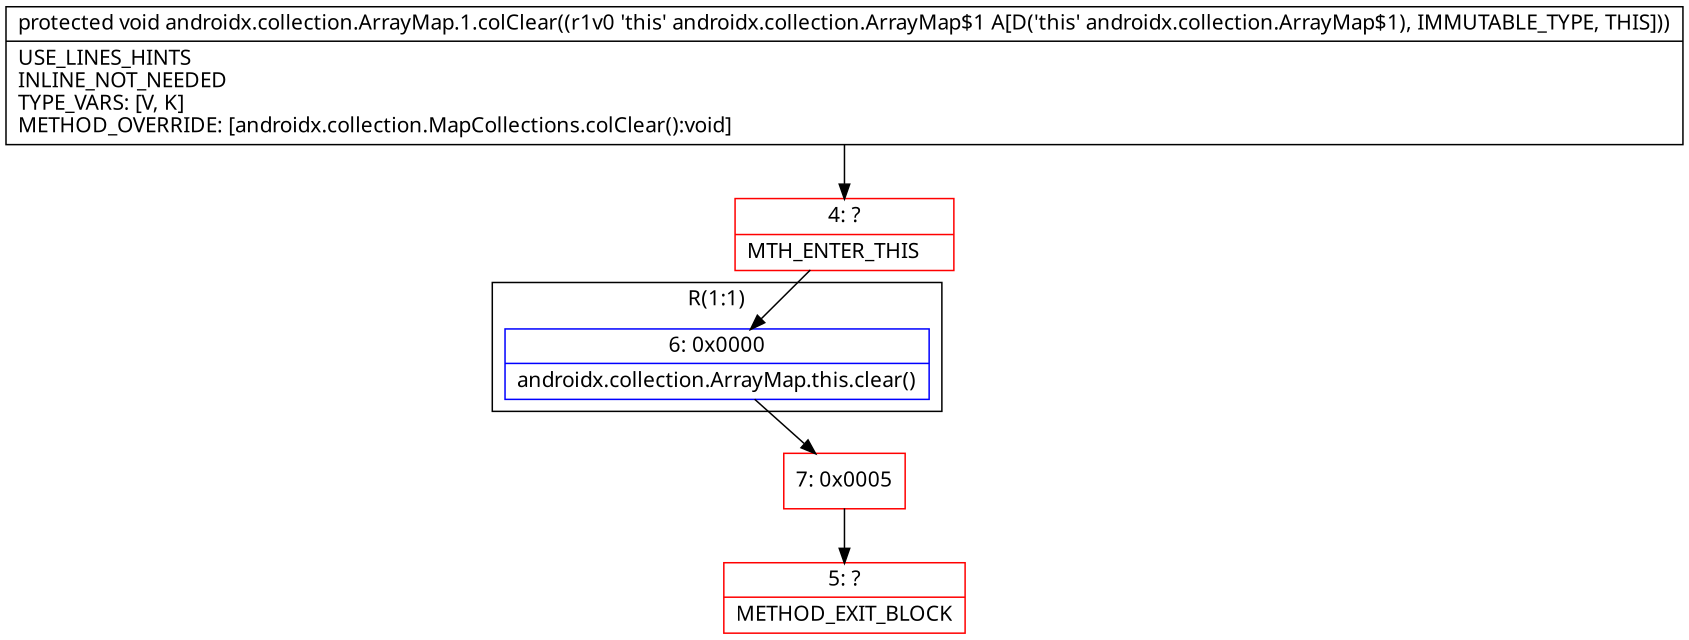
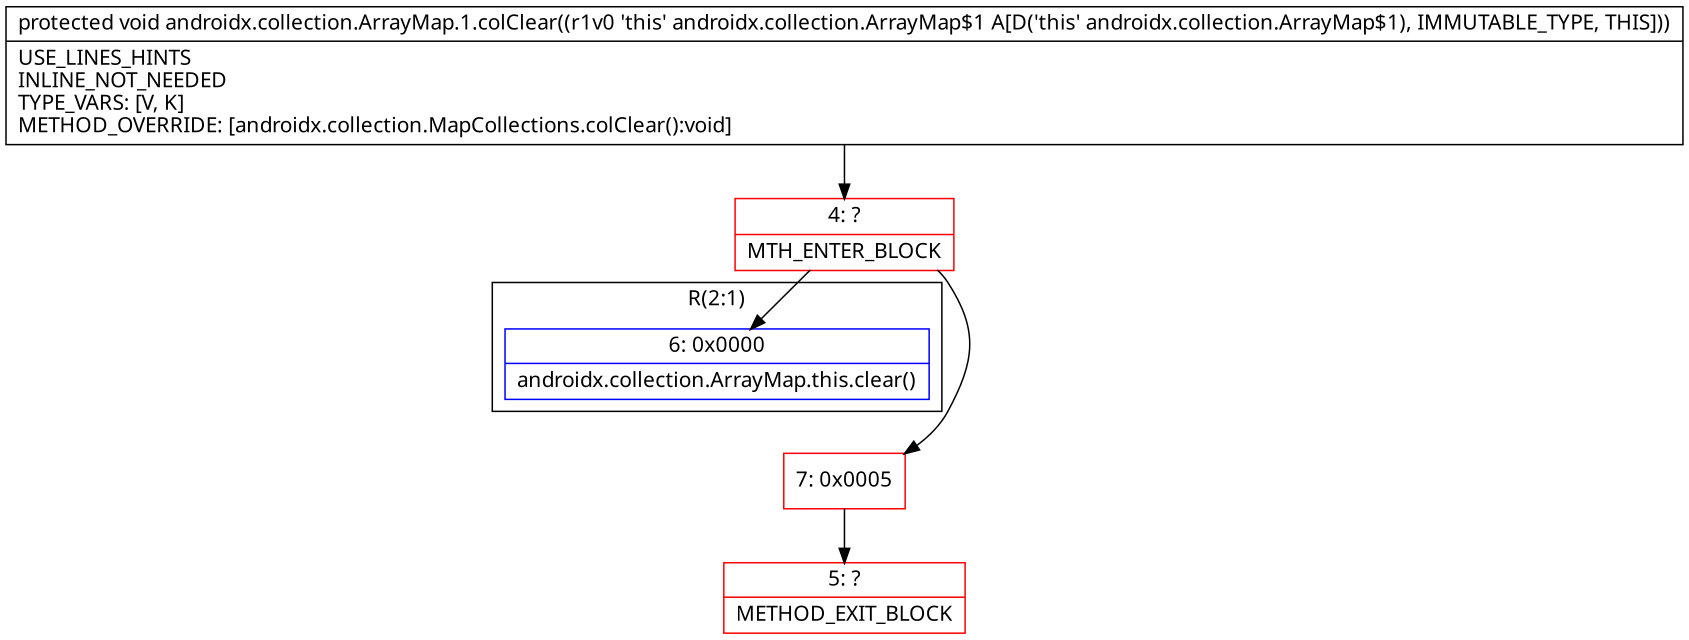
node "4: ?": text "MTH_ENTER_THIS" -> "MTH_ENTER_BLOCK"
cluster "R(1:1)": label "R(1:1)" -> "R(2:1)"
edge "6: 0x0000" -> "7: 0x0005": now "4: ?" -> "7: 0x0005"
